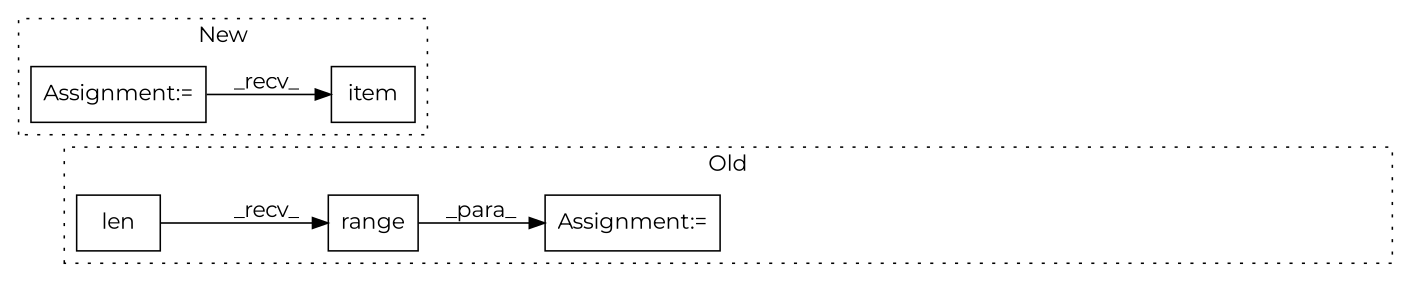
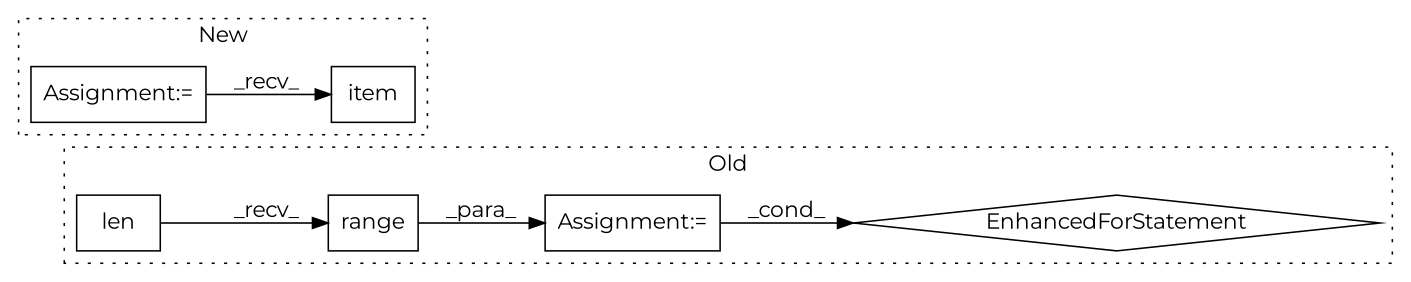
node "EnhancedForStatement": added
